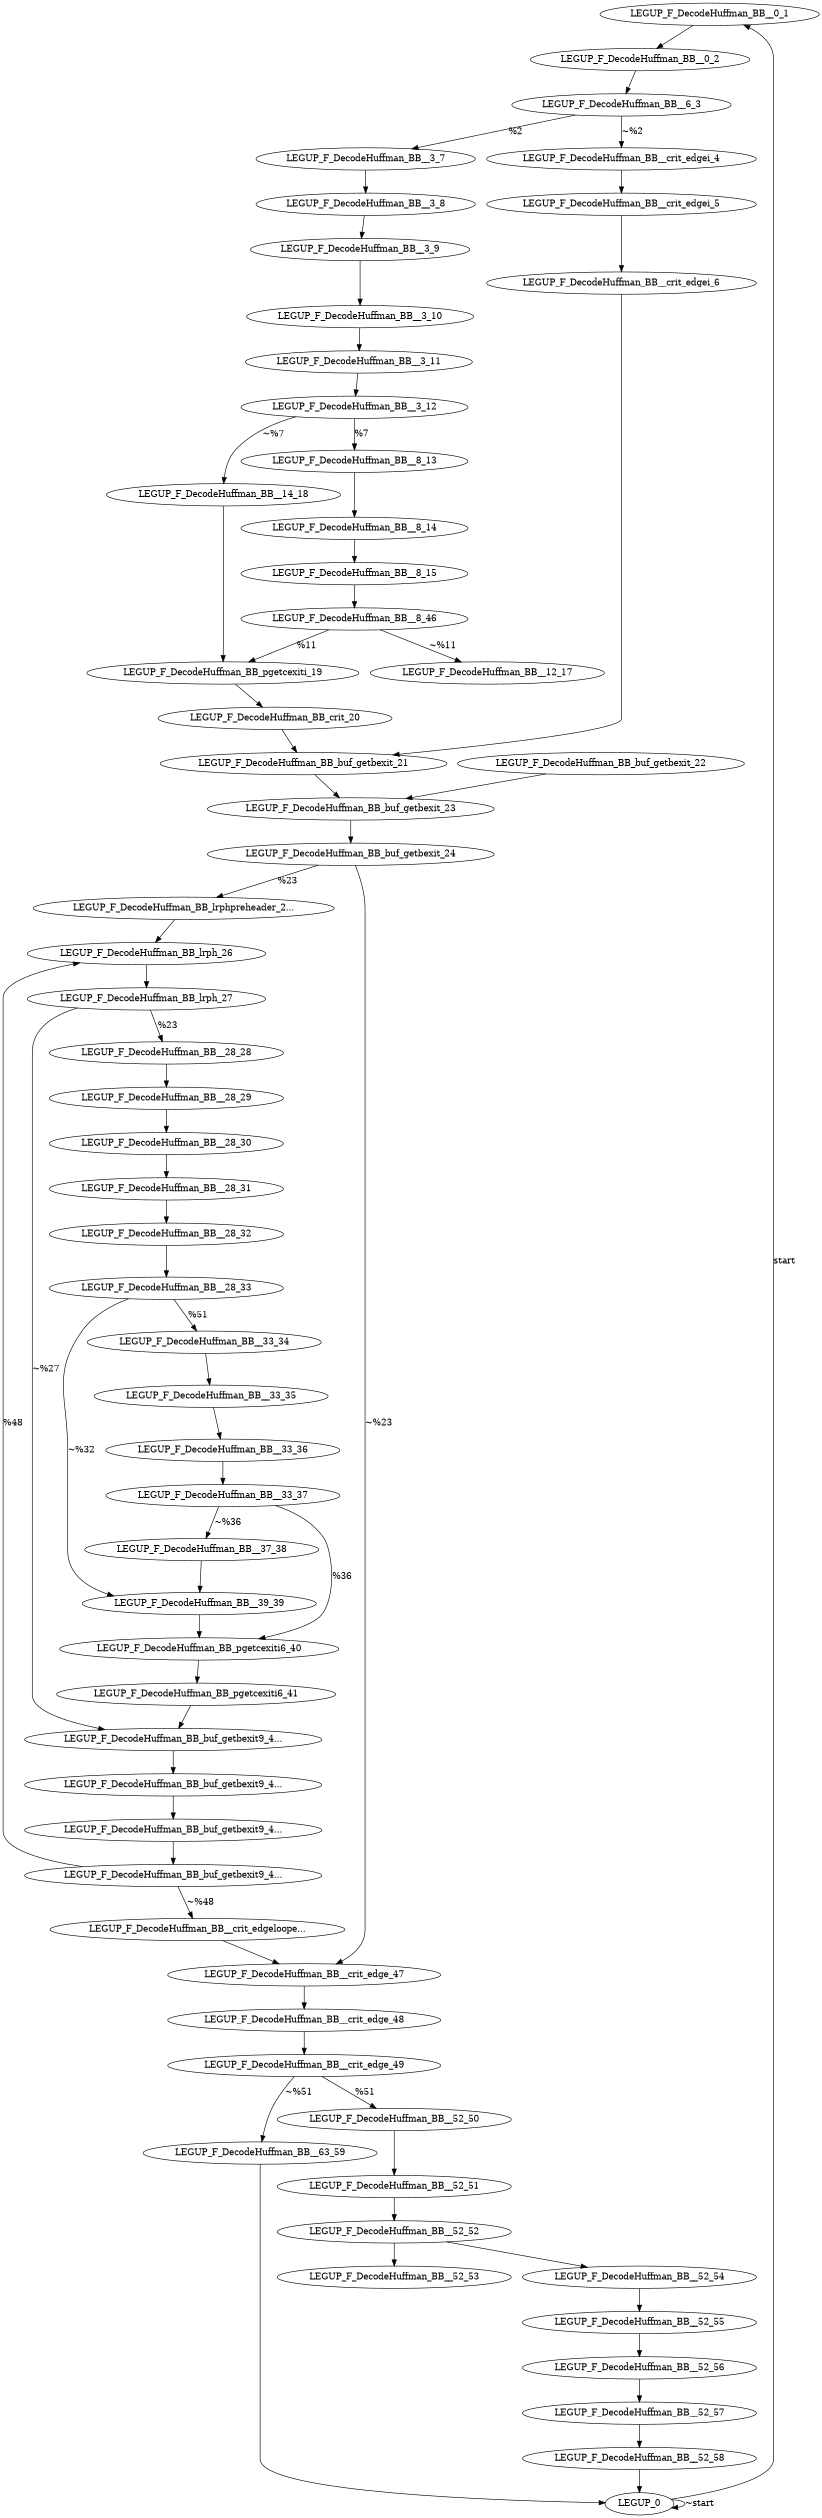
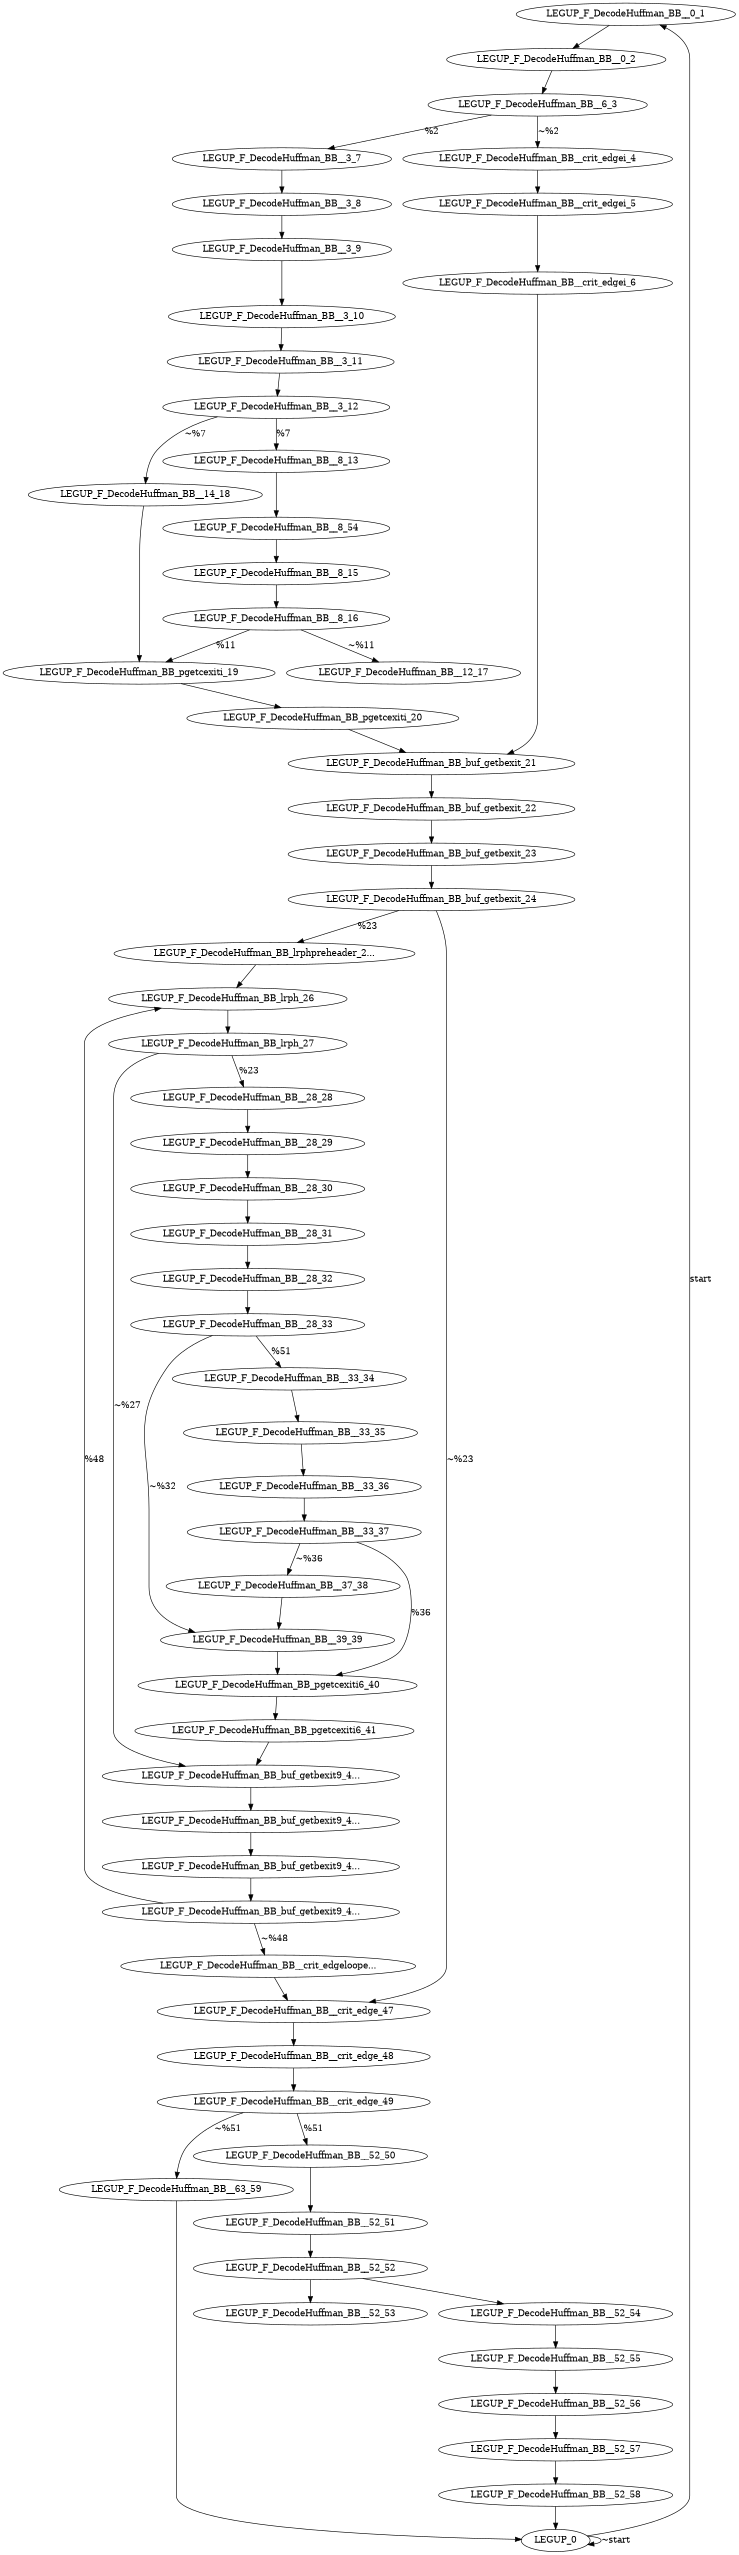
node "LEGUP_F_DecodeHuffman_BB__8_14": label "LEGUP_F_DecodeHuffman_BB__8_14" -> "LEGUP_F_DecodeHuffman_BB__8_54"
node "LEGUP_F_DecodeHuffman_BB__8_46": label "LEGUP_F_DecodeHuffman_BB__8_46" -> "LEGUP_F_DecodeHuffman_BB__8_16"
node "LEGUP_F_DecodeHuffman_BB_crit_20": label "LEGUP_F_DecodeHuffman_BB_crit_20" -> "LEGUP_F_DecodeHuffman_BB_pgetcexiti_20"
edge "LEGUP_F_DecodeHuffman_BB_buf_getbexit_21" -> "LEGUP_F_DecodeHuffman_BB_buf_getbexit_23": now "LEGUP_F_DecodeHuffman_BB_buf_getbexit_21" -> "LEGUP_F_DecodeHuffman_BB_buf_getbexit_22"
